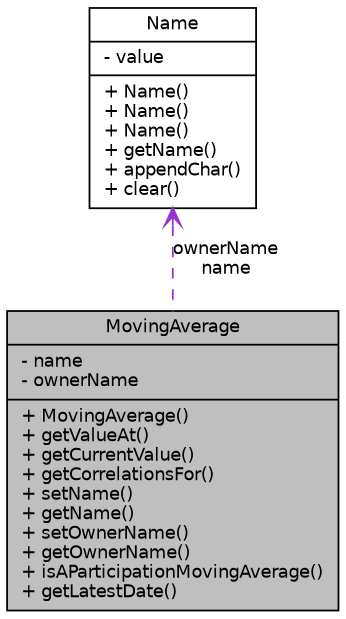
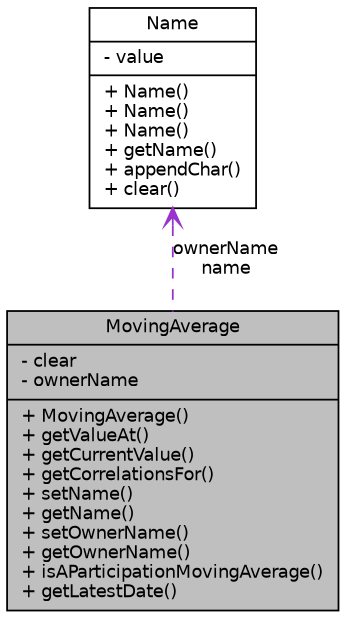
node "MovingAverage": text "- name" -> "- clear"
